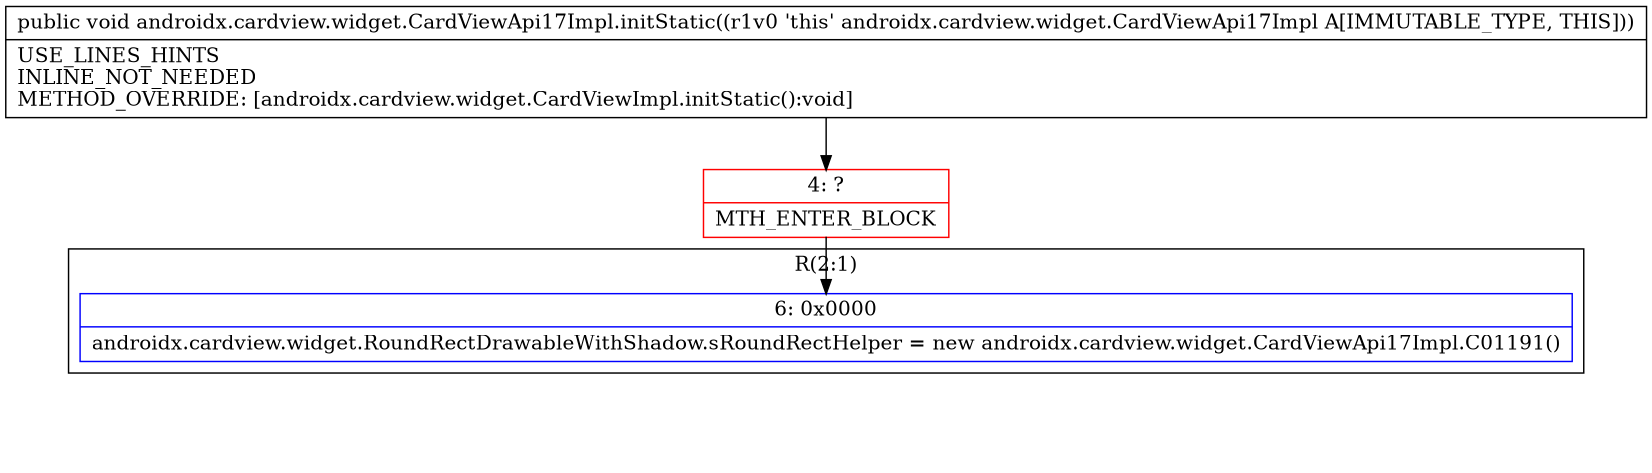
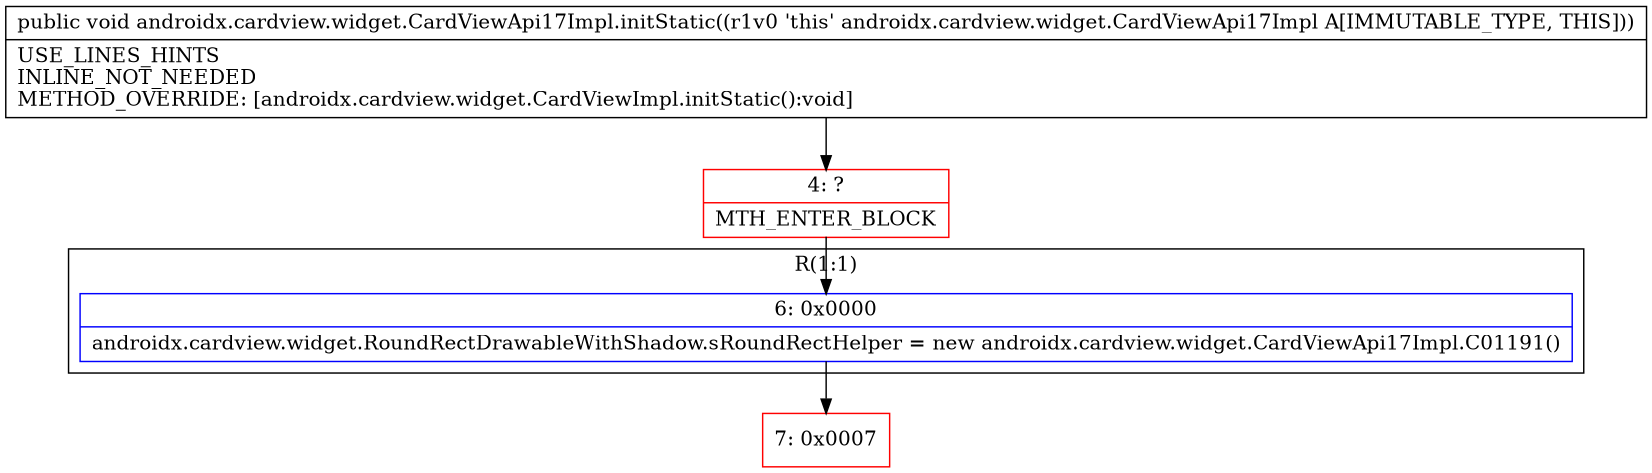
cluster "R(2:1)": label "R(2:1)" -> "R(1:1)"
node "7: 0x0007": added
